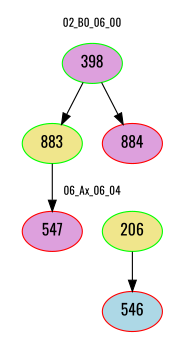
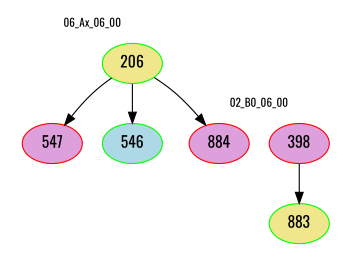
node "398": color green -> red
edge "398" -> "884": now "206" -> "884"
edge "883" -> "547": now "206" -> "547"
cluster "06_Ax_06_04": label "06_Ax_06_04" -> "06_Ax_06_00"
node "546": color red -> green
